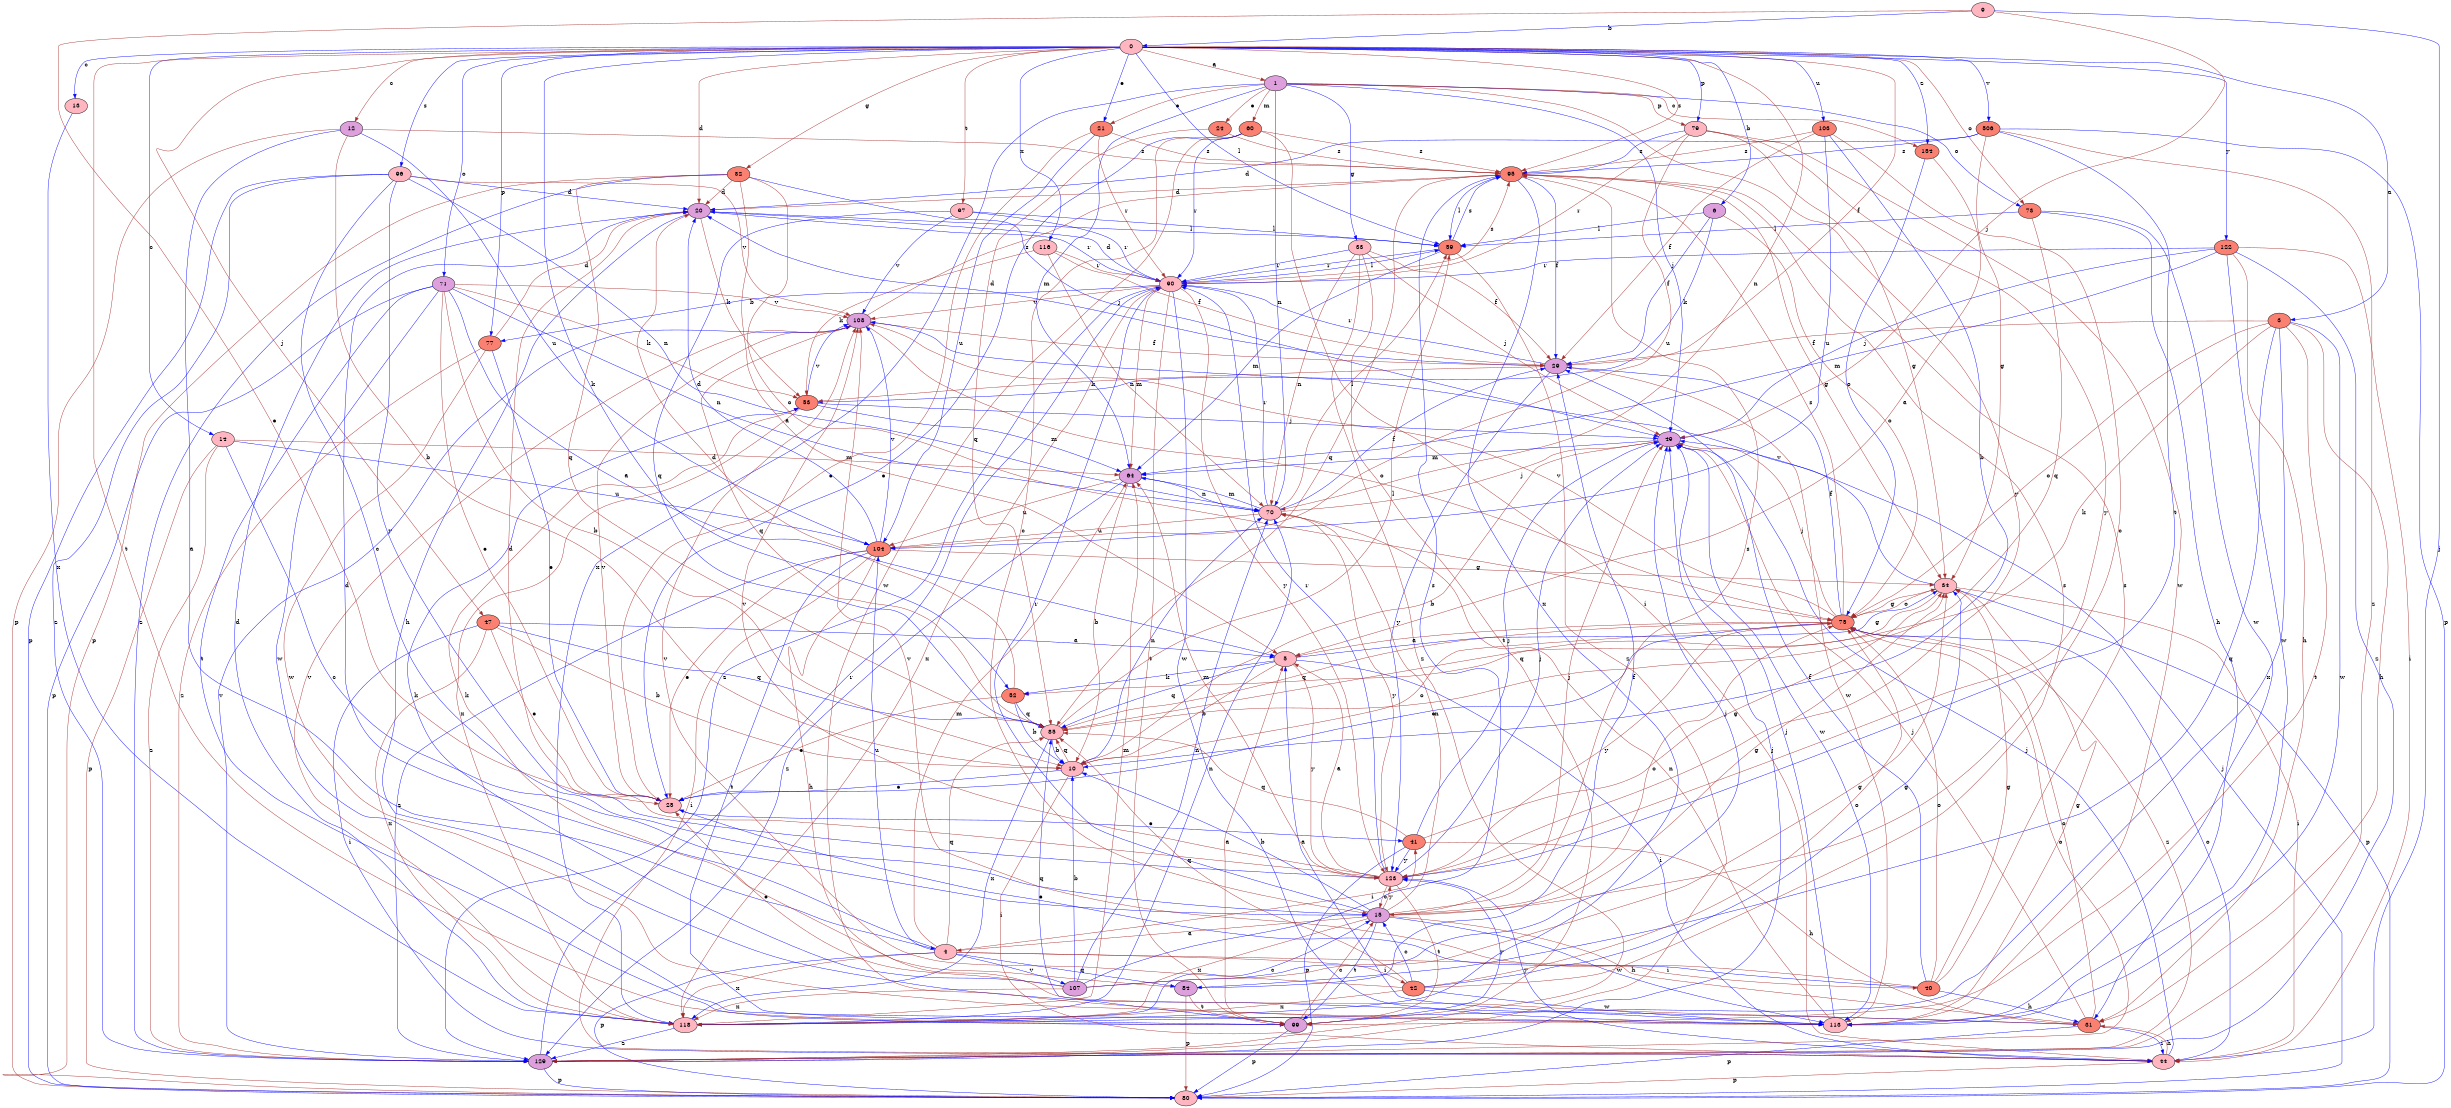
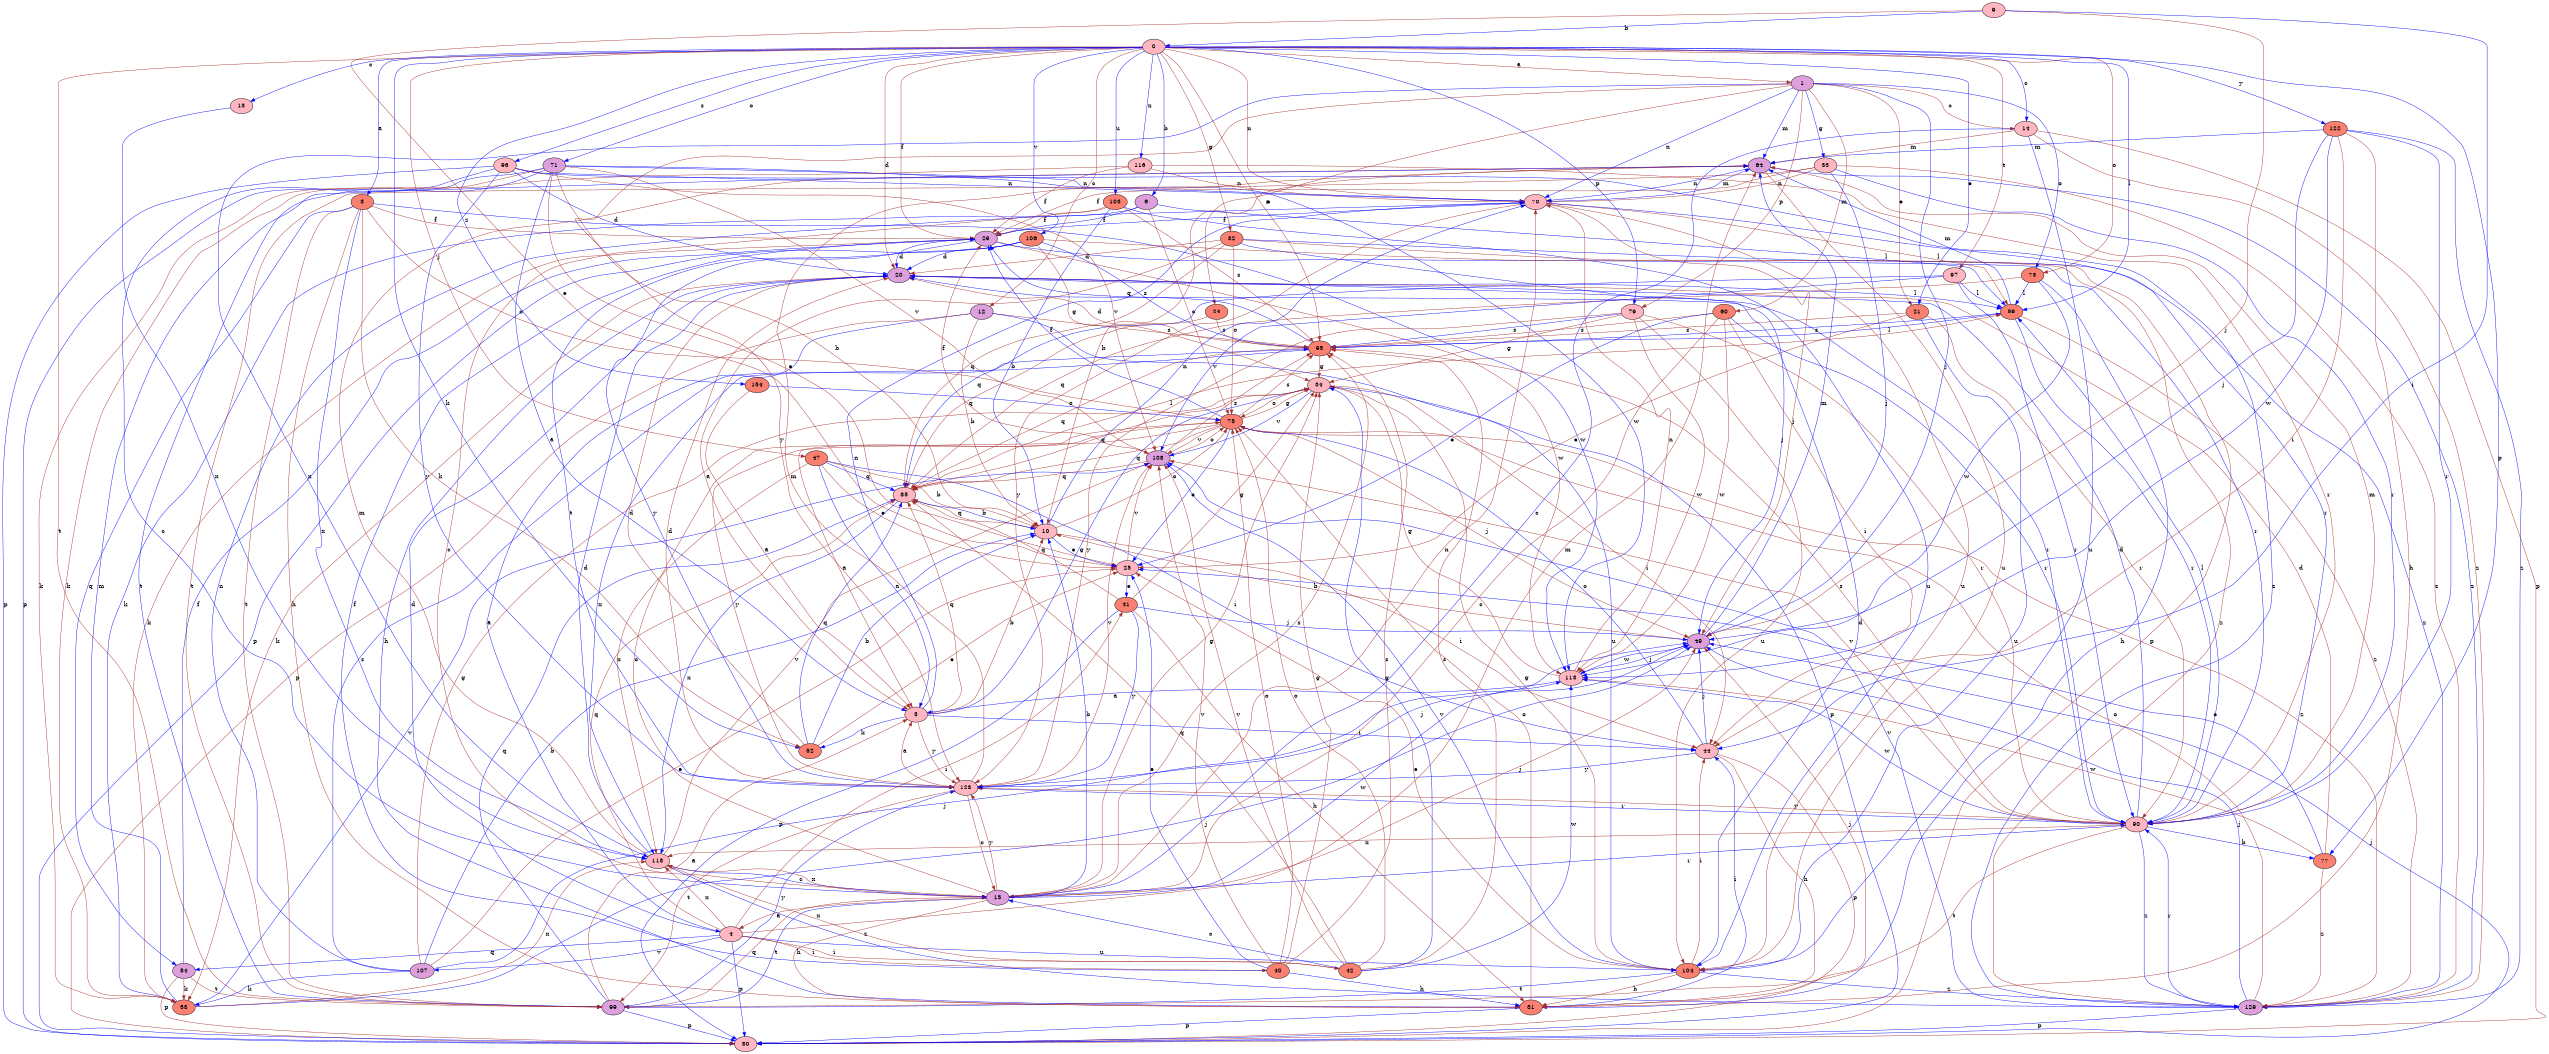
edge "1" -> "154": now "1" -> "14"
node "506": label "506" -> "106"
edge "95" -> "29": label "f" -> "q"
edge "33" -> "49": color brown -> blue
edge "9" -> "44": label "j" -> "i"
edge "5" -> "85": color blue -> brown
edge "118" -> "70": now "5" -> "70"
edge "99" -> "15": label "c" -> "q"
edge "107" -> "118": removed, label "x"
